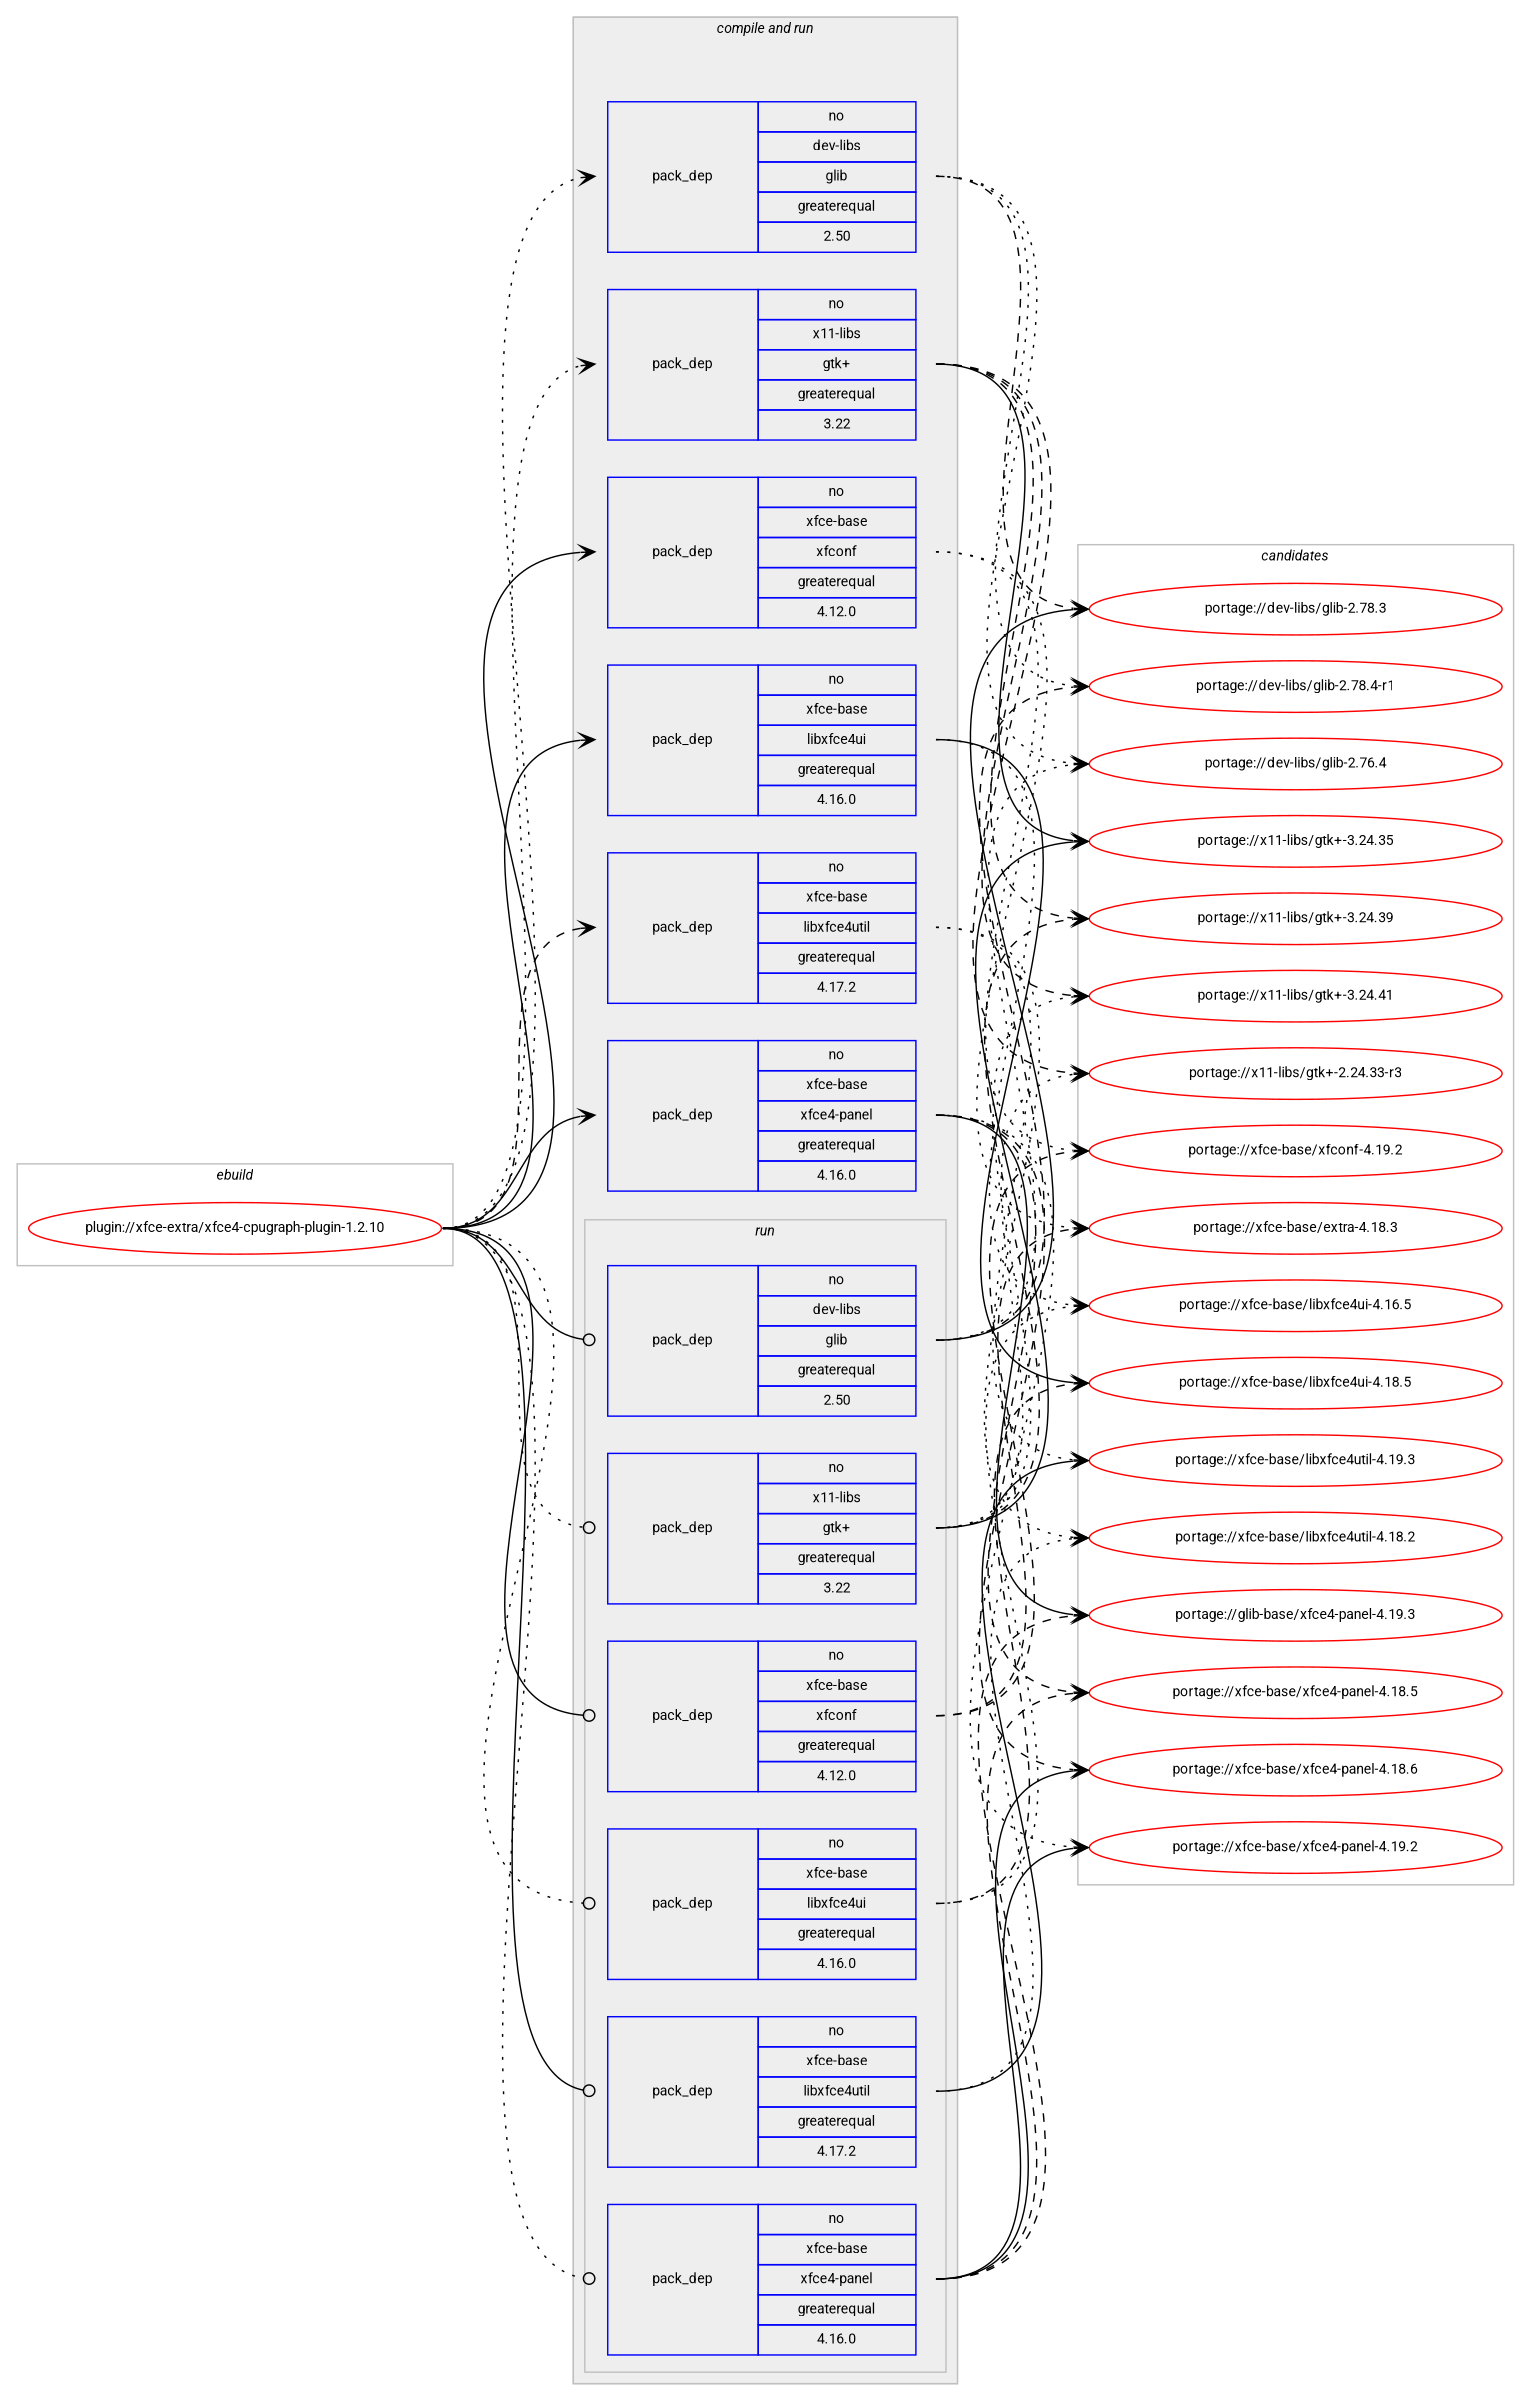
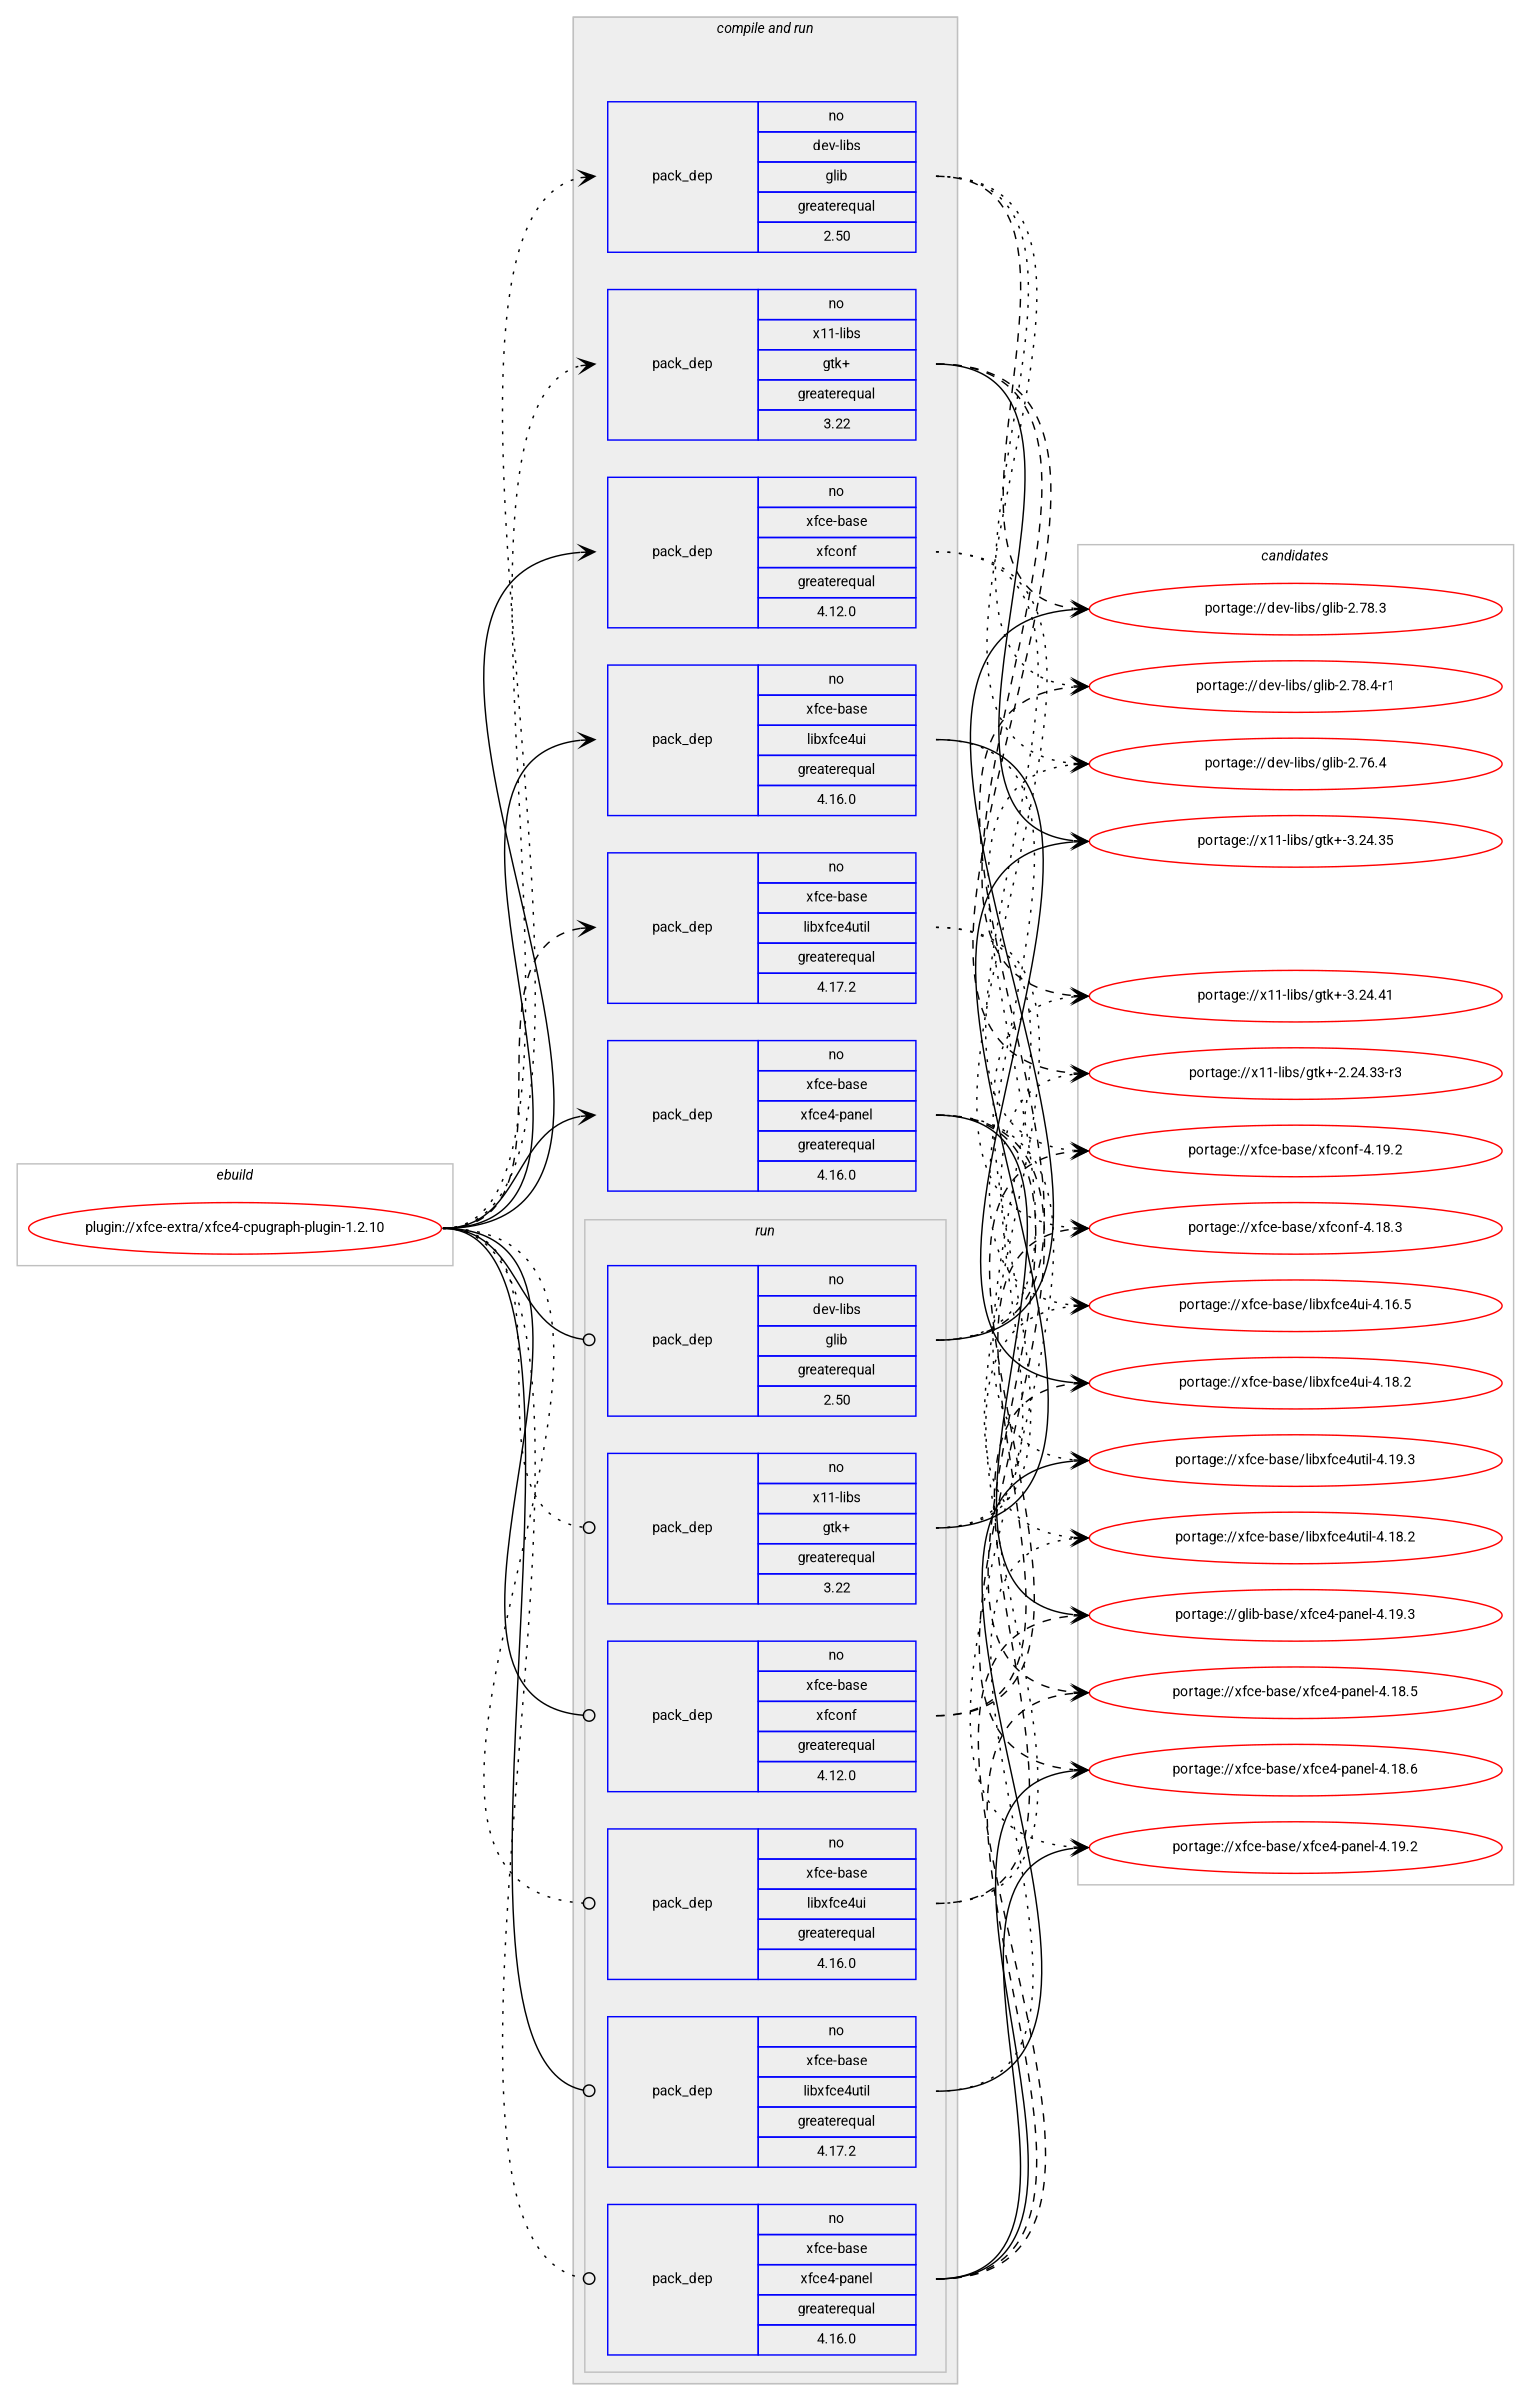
node "portage://x11-libs/gtk+-3.24.39": removed
node "portage://xfce-base/extra-4.18.3": label "portage://xfce-base/extra-4.18.3" -> "portage://xfce-base/xfconf-4.18.3"
node "portage://xfce-base/libxfce4ui-4.18.5": label "portage://xfce-base/libxfce4ui-4.18.5" -> "portage://xfce-base/libxfce4ui-4.18.2"
